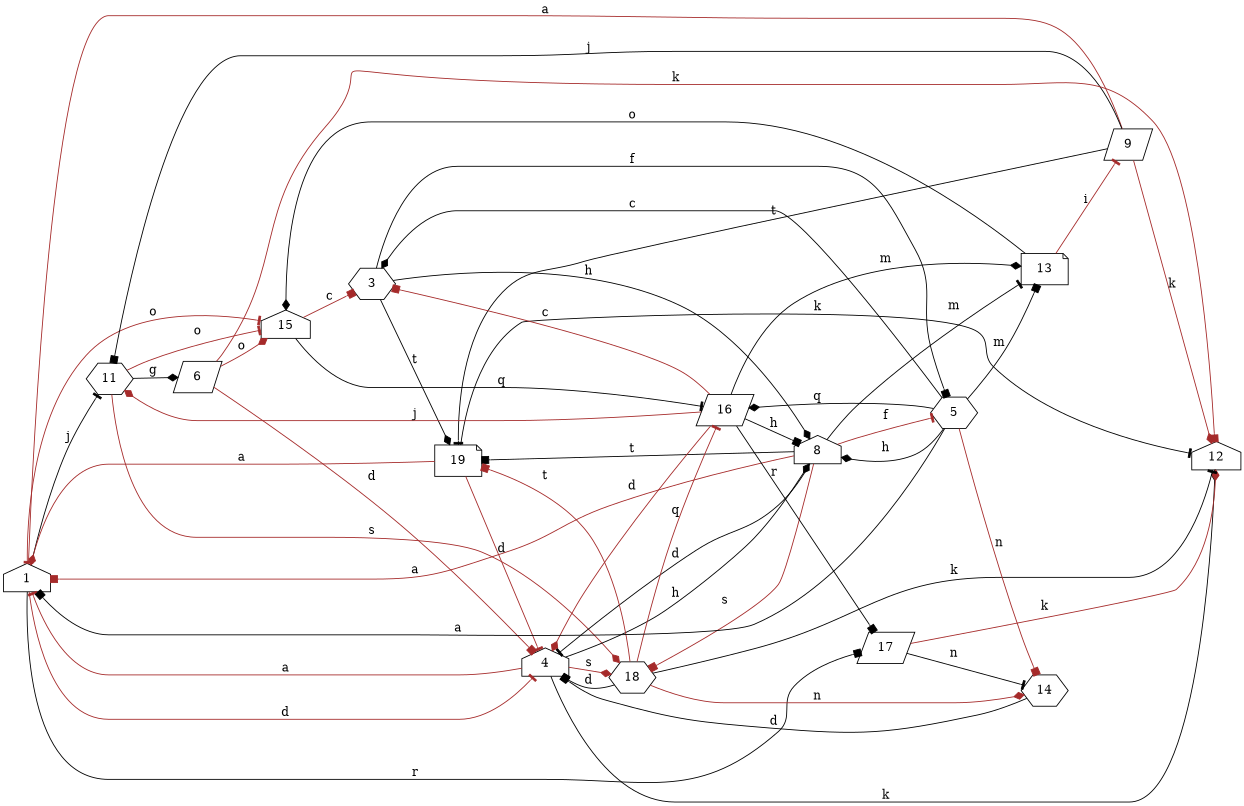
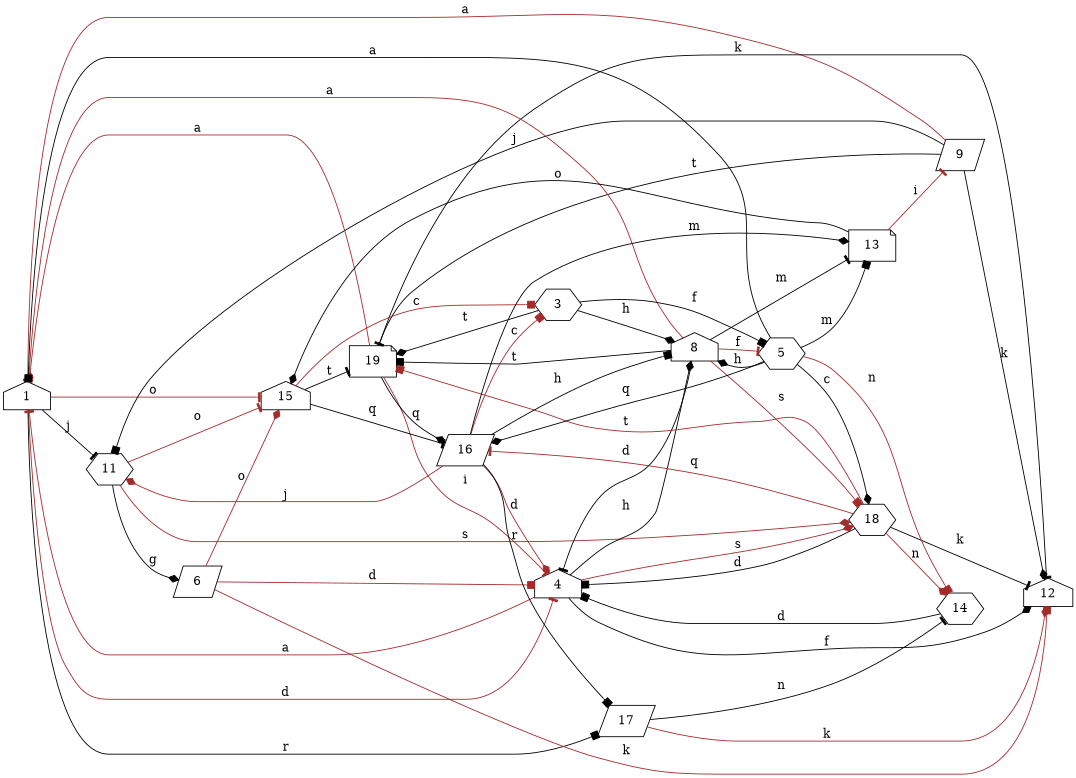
edge "5" -> "3": now "5" -> "18"
edge "9" -> "12": color brown -> black
edge "15" -> "19": added, label "t"
edge "19" -> "16": added, label "q"
edge "19" -> "4": label "d" -> "i"
edge "4" -> "12": label "k" -> "f"
